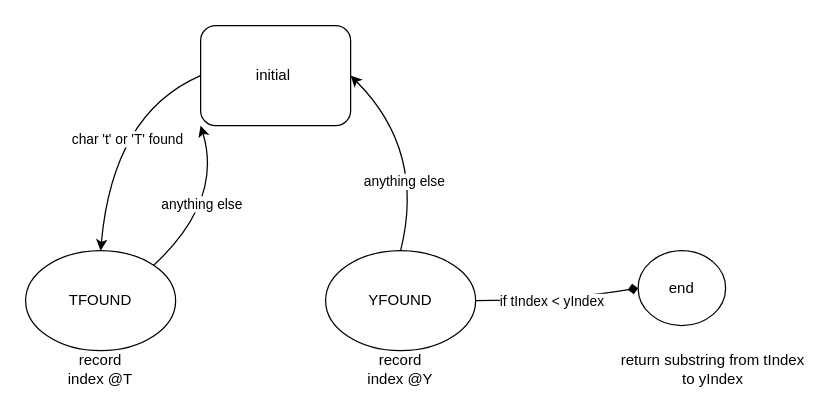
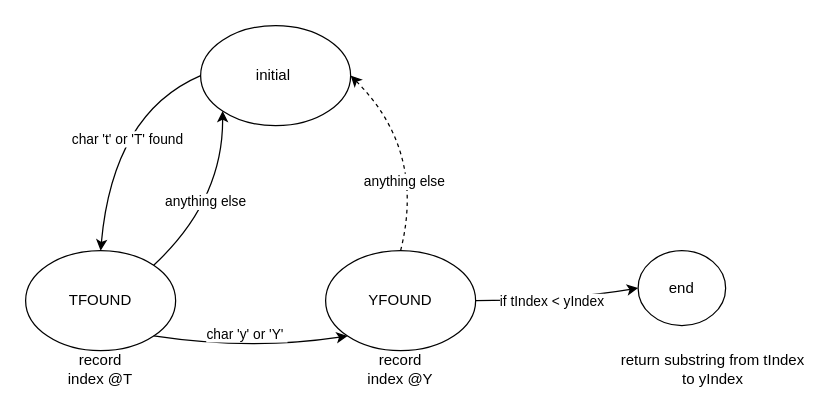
node "initial": shape rounded rectangle -> ellipse
edge "YFOUND" -> "initial": style solid -> dashed
edge "YFOUND" -> "end": arrowhead diamond -> classic
edge "TFOUND" -> "YFOUND": added, label "char 'y' or 'Y'"
